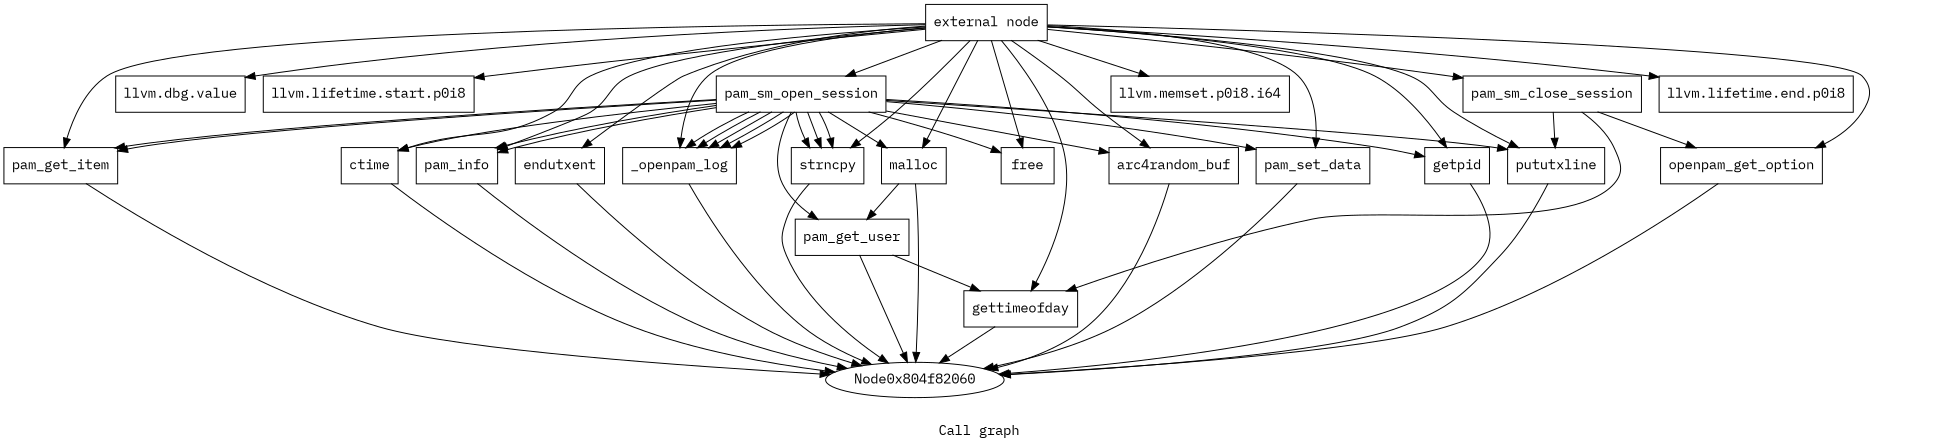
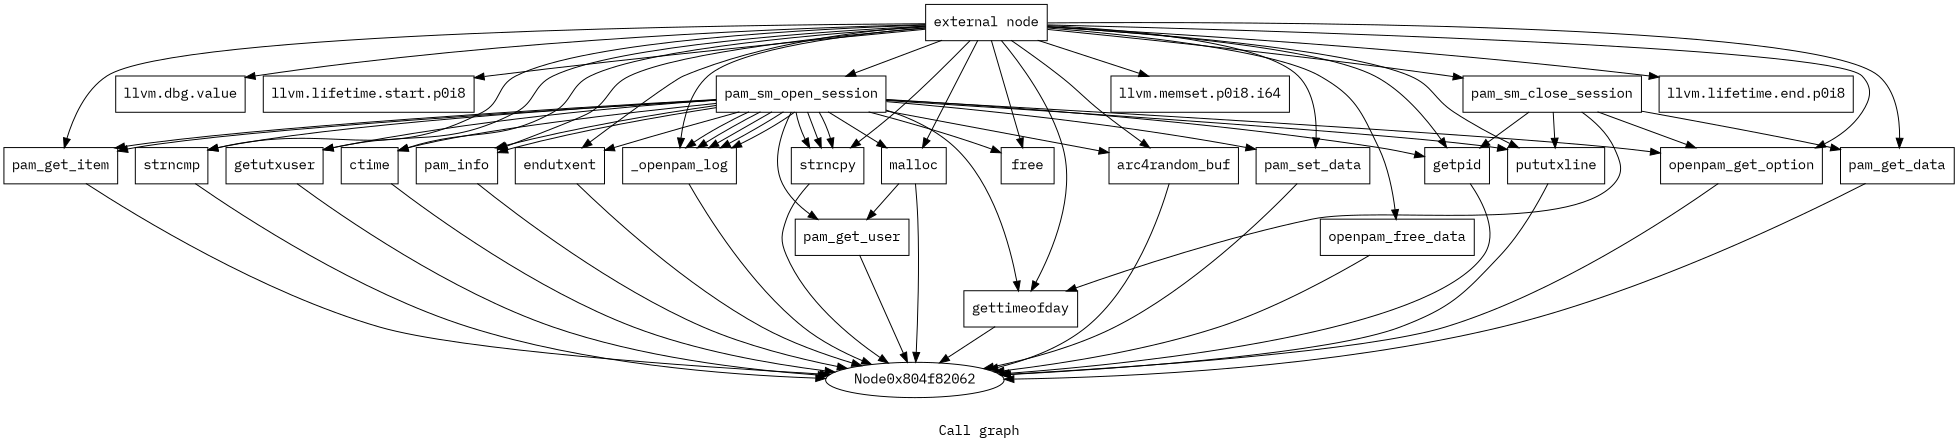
edge "pam_sm_close_session" -> "getpid": added
edge "pam_sm_open_session" -> "endutxent": added
edge "pam_sm_open_session" -> "openpam_get_option": added
node "strncmp": added
node "getutxuser": added
node "pam_get_data": added
node "openpam_free_data": added
edge "pam_get_user" -> "gettimeofday": now "pam_sm_open_session" -> "gettimeofday"
node "Node0x804f82060": label "Node0x804f82060" -> "Node0x804f82062"
